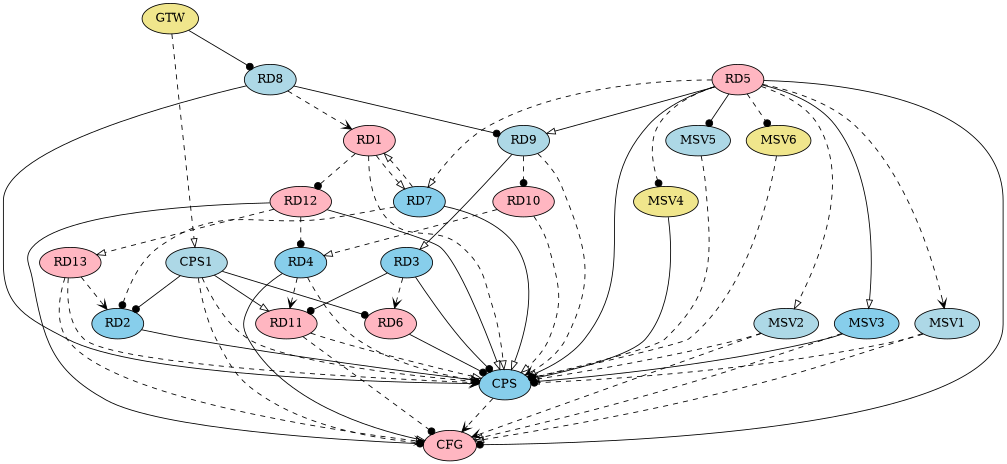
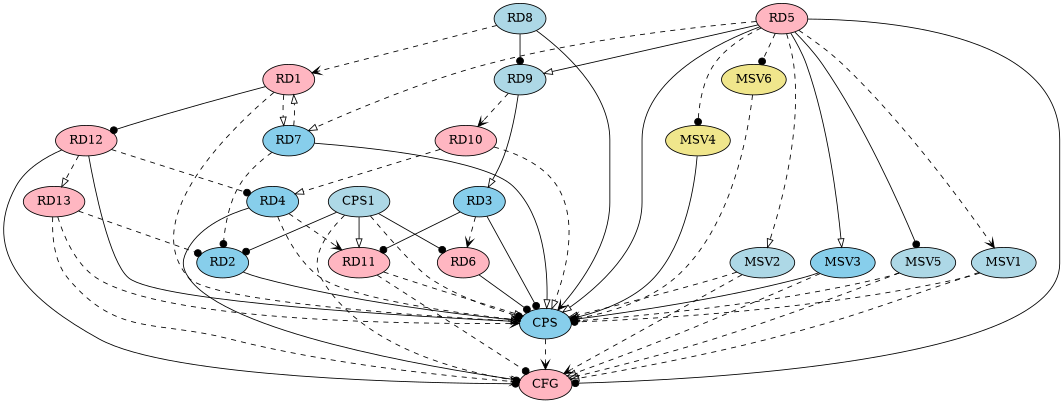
node "GTW": removed
edge "RD9" -> "RD10": arrowhead dot -> vee
edge "RD1" -> "RD12": style dashed -> solid
edge "RD9" -> "CPS": removed
edge "RD13" -> "RD2": arrowhead vee -> dot
edge "MSV5" -> "CFG": added
